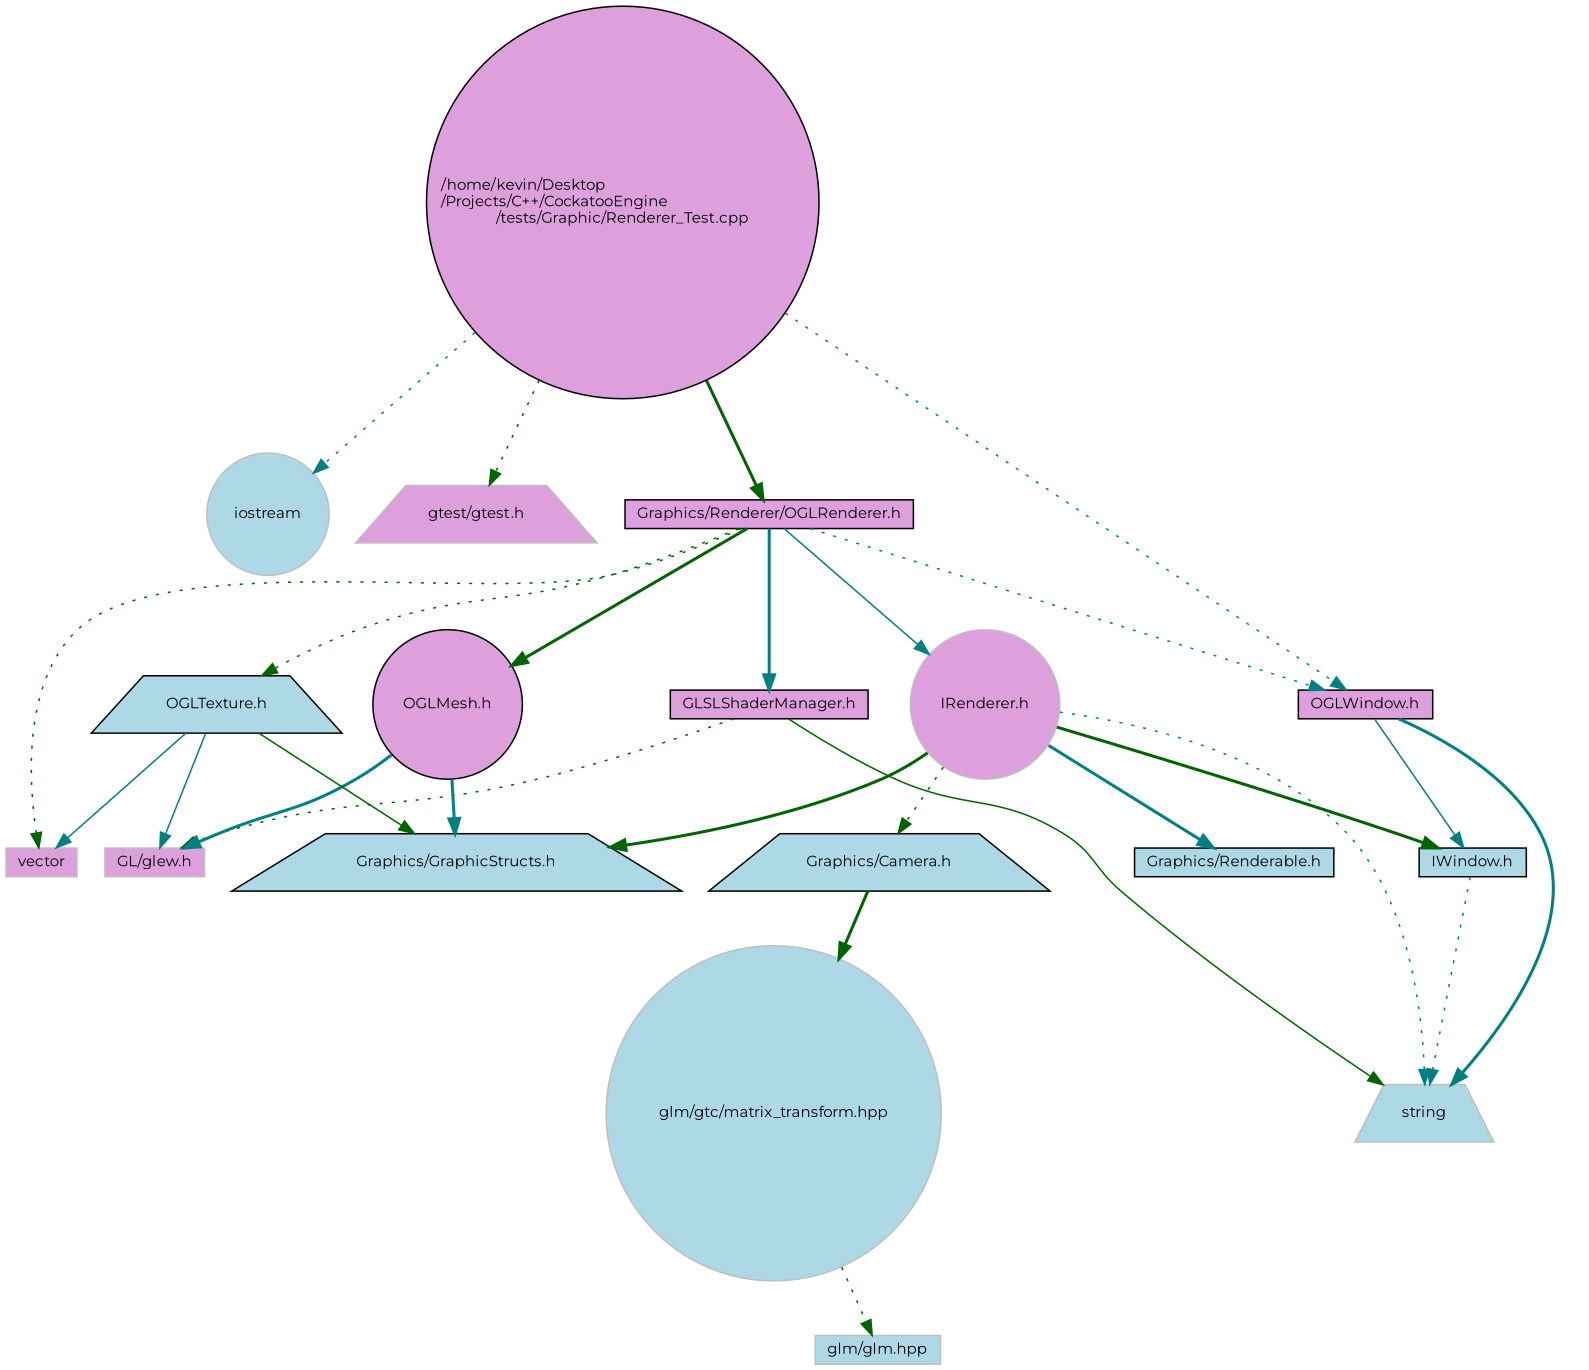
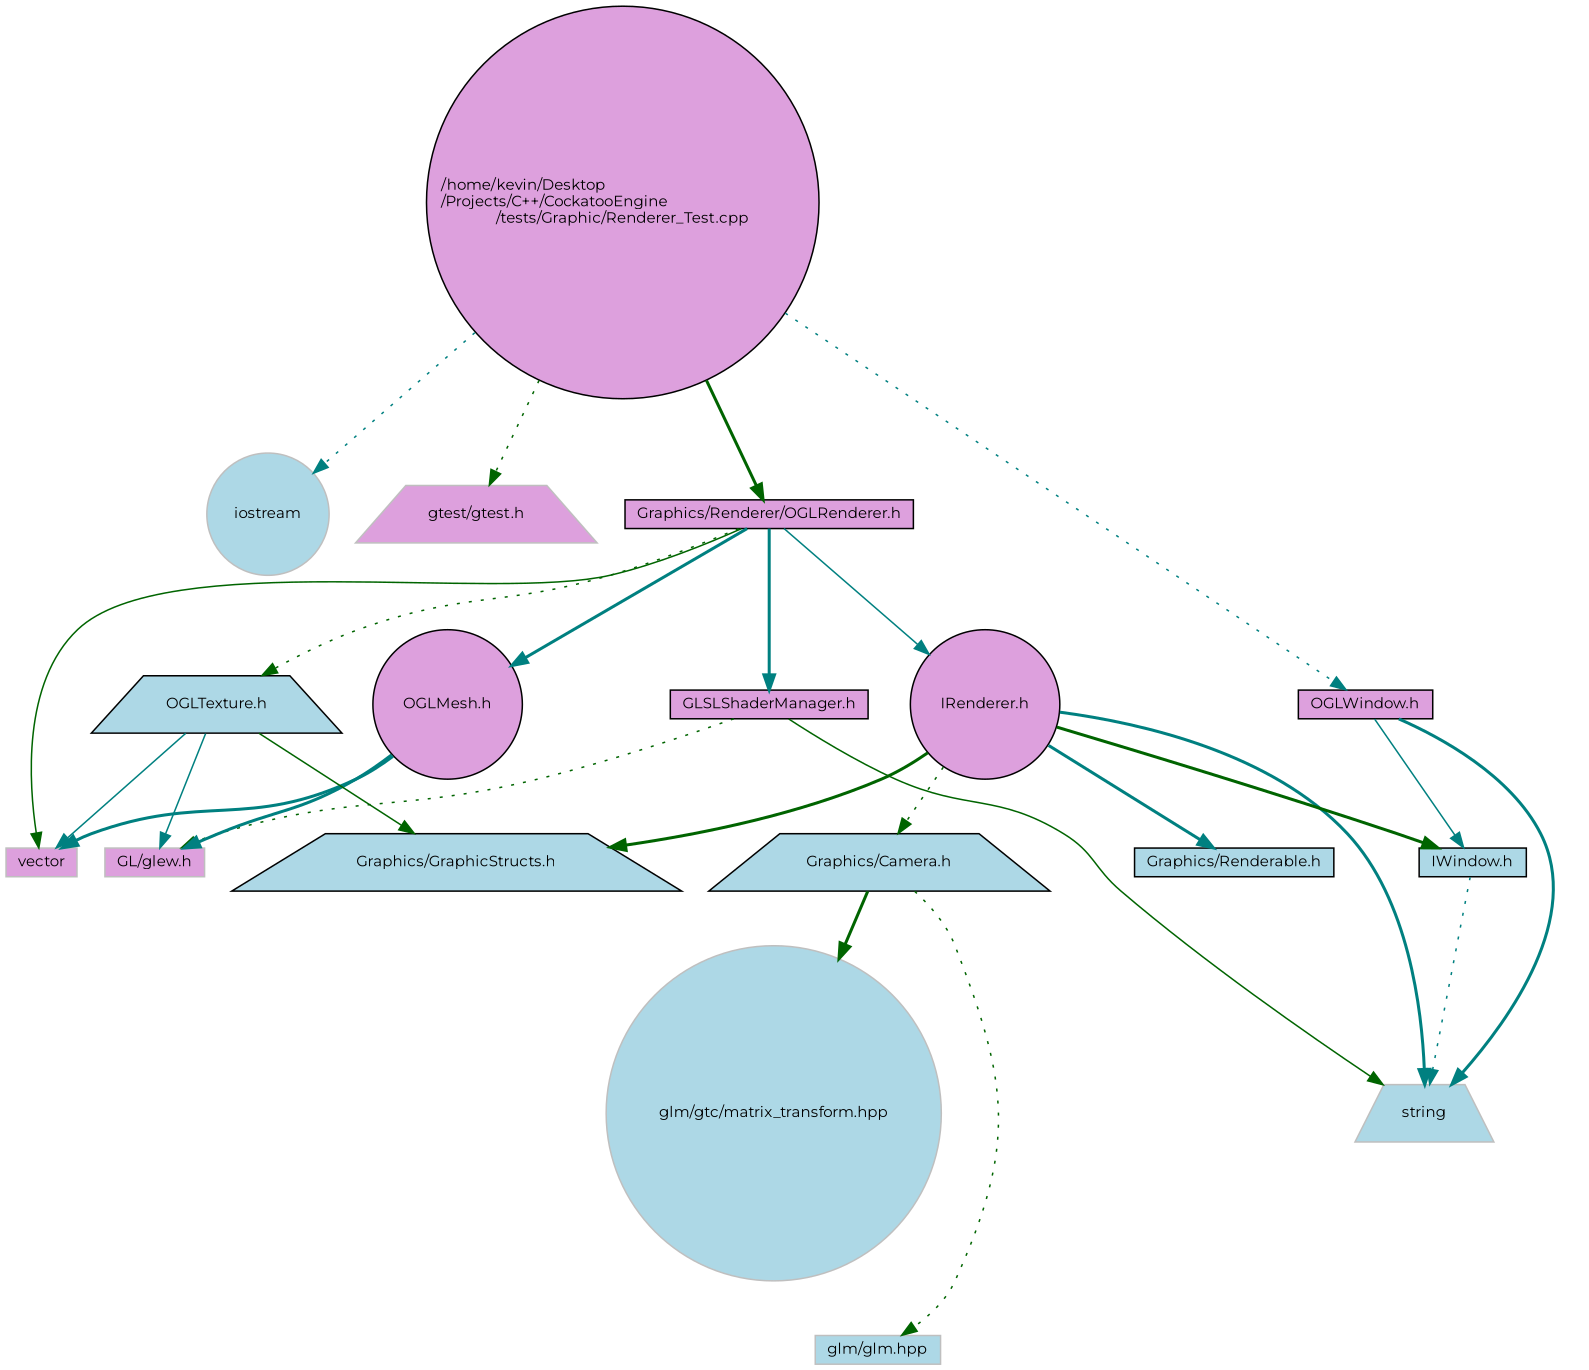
edge "Graphics/Renderer/OGLRenderer.h" -> "vector": style dotted -> solid
edge "Graphics/Renderer/OGLRenderer.h" -> "OGLMesh.h": color darkgreen -> teal
edge "Graphics/Renderer/OGLRenderer.h" -> "OGLWindow.h": removed
node "IRenderer.h": color grey75 -> black
edge "OGLMesh.h" -> "Graphics/GraphicStructs.h": now "OGLMesh.h" -> "vector"
edge "IRenderer.h" -> "string": style dotted -> bold
edge "glm/gtc/matrix_transform.hpp" -> "glm/glm.hpp": now "Graphics/Camera.h" -> "glm/glm.hpp"
